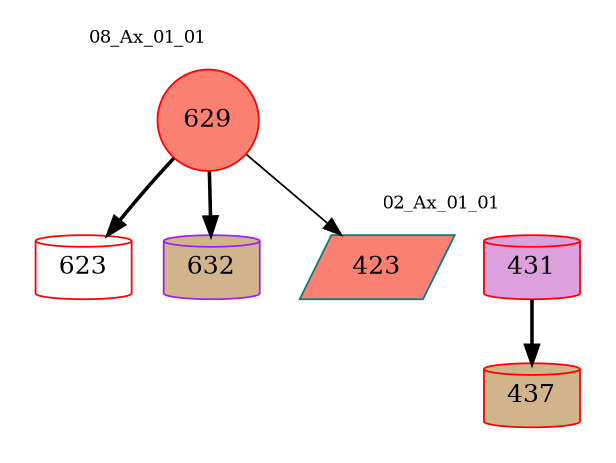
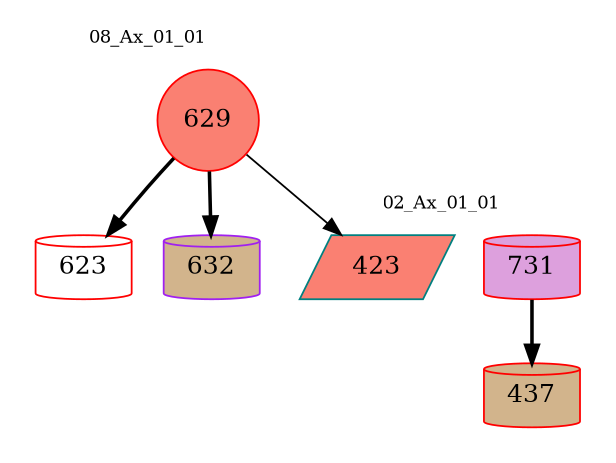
node "431": label "431" -> "731"
